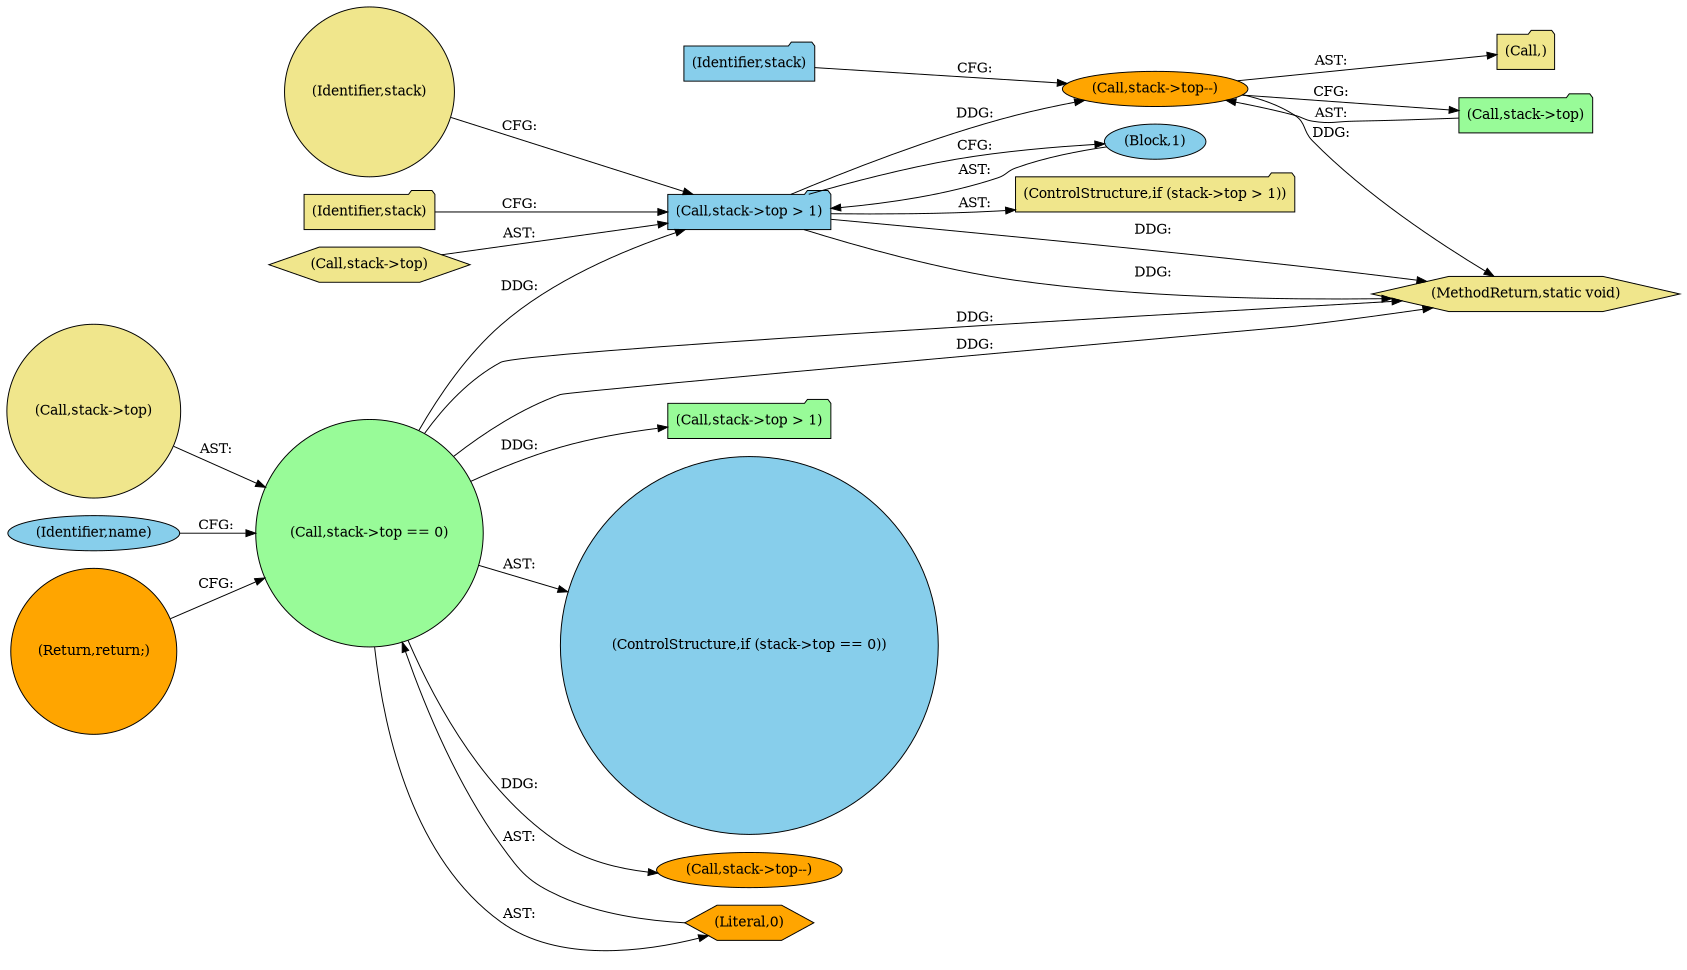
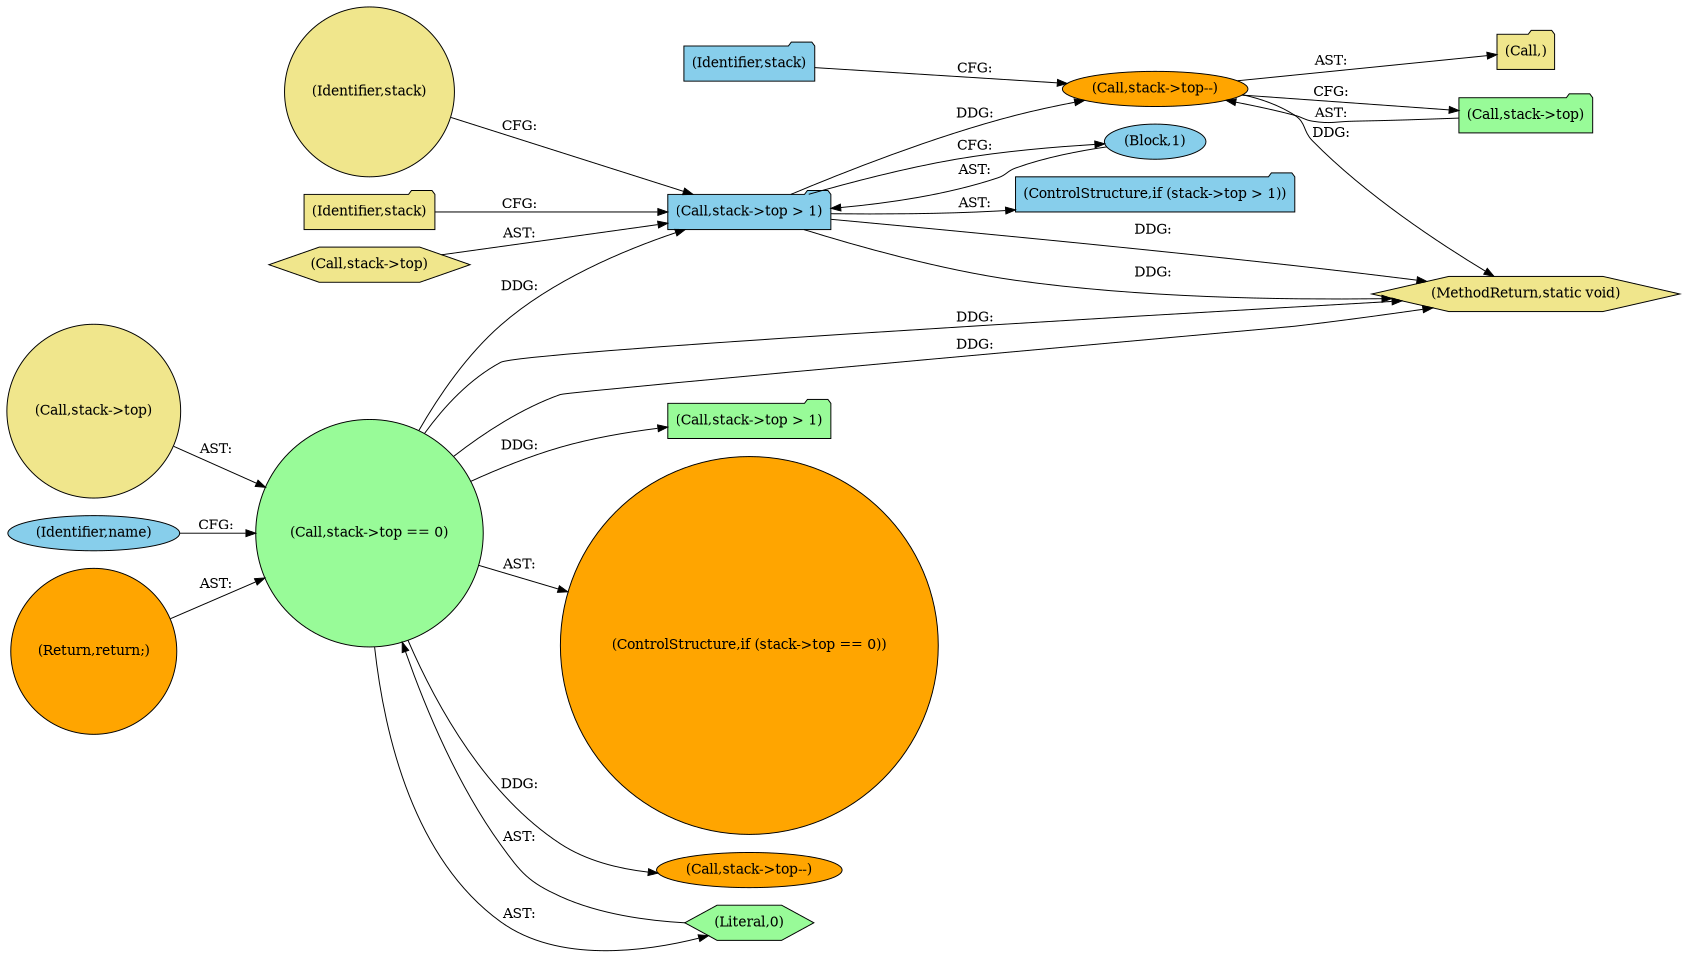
node "(ControlStructure,if (stack->top > 1))": fillcolor khaki -> skyblue
edge "(Return,return;)" -> "(Call,stack->top == 0)": label "CFG: " -> "AST: "
node "(ControlStructure,if (stack->top == 0))": fillcolor skyblue -> orange
node "(Literal,0)": fillcolor orange -> palegreen
